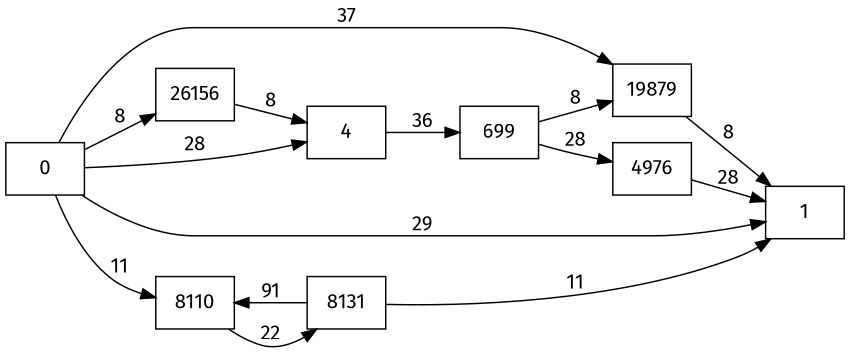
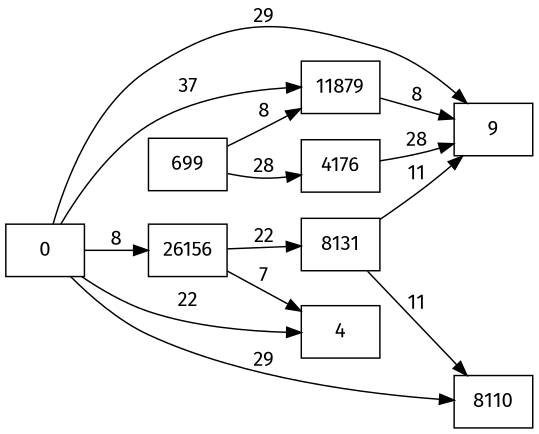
node "19879": label "19879" -> "11879"
edge "26156" -> "4": label "8" -> "7"
edge "4" -> "699": removed, label "36"
edge "0" -> "4": label "28" -> "22"
node "4976": label "4976" -> "4176"
node "1": label "1" -> "9"
edge "0" -> "8110": label "11" -> "29"
edge "8131" -> "8110": label "91" -> "11"
edge "8110" -> "8131": now "26156" -> "8131"
